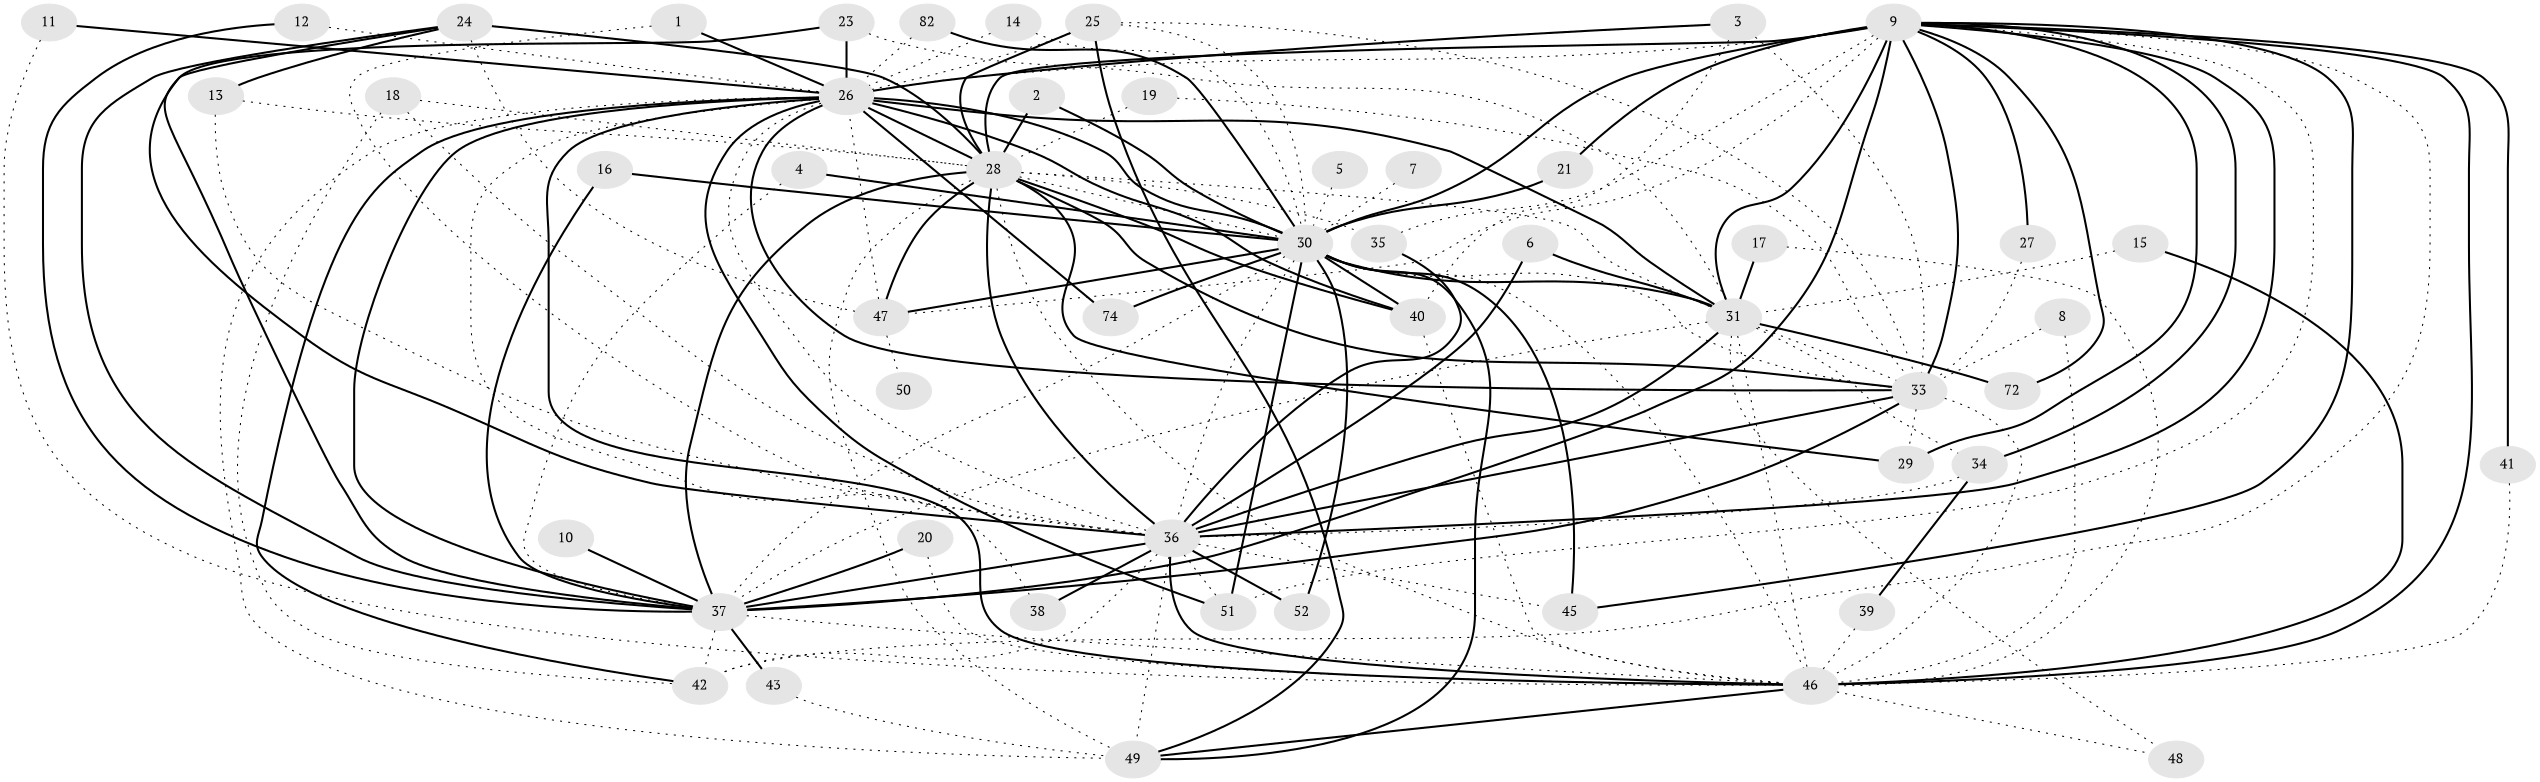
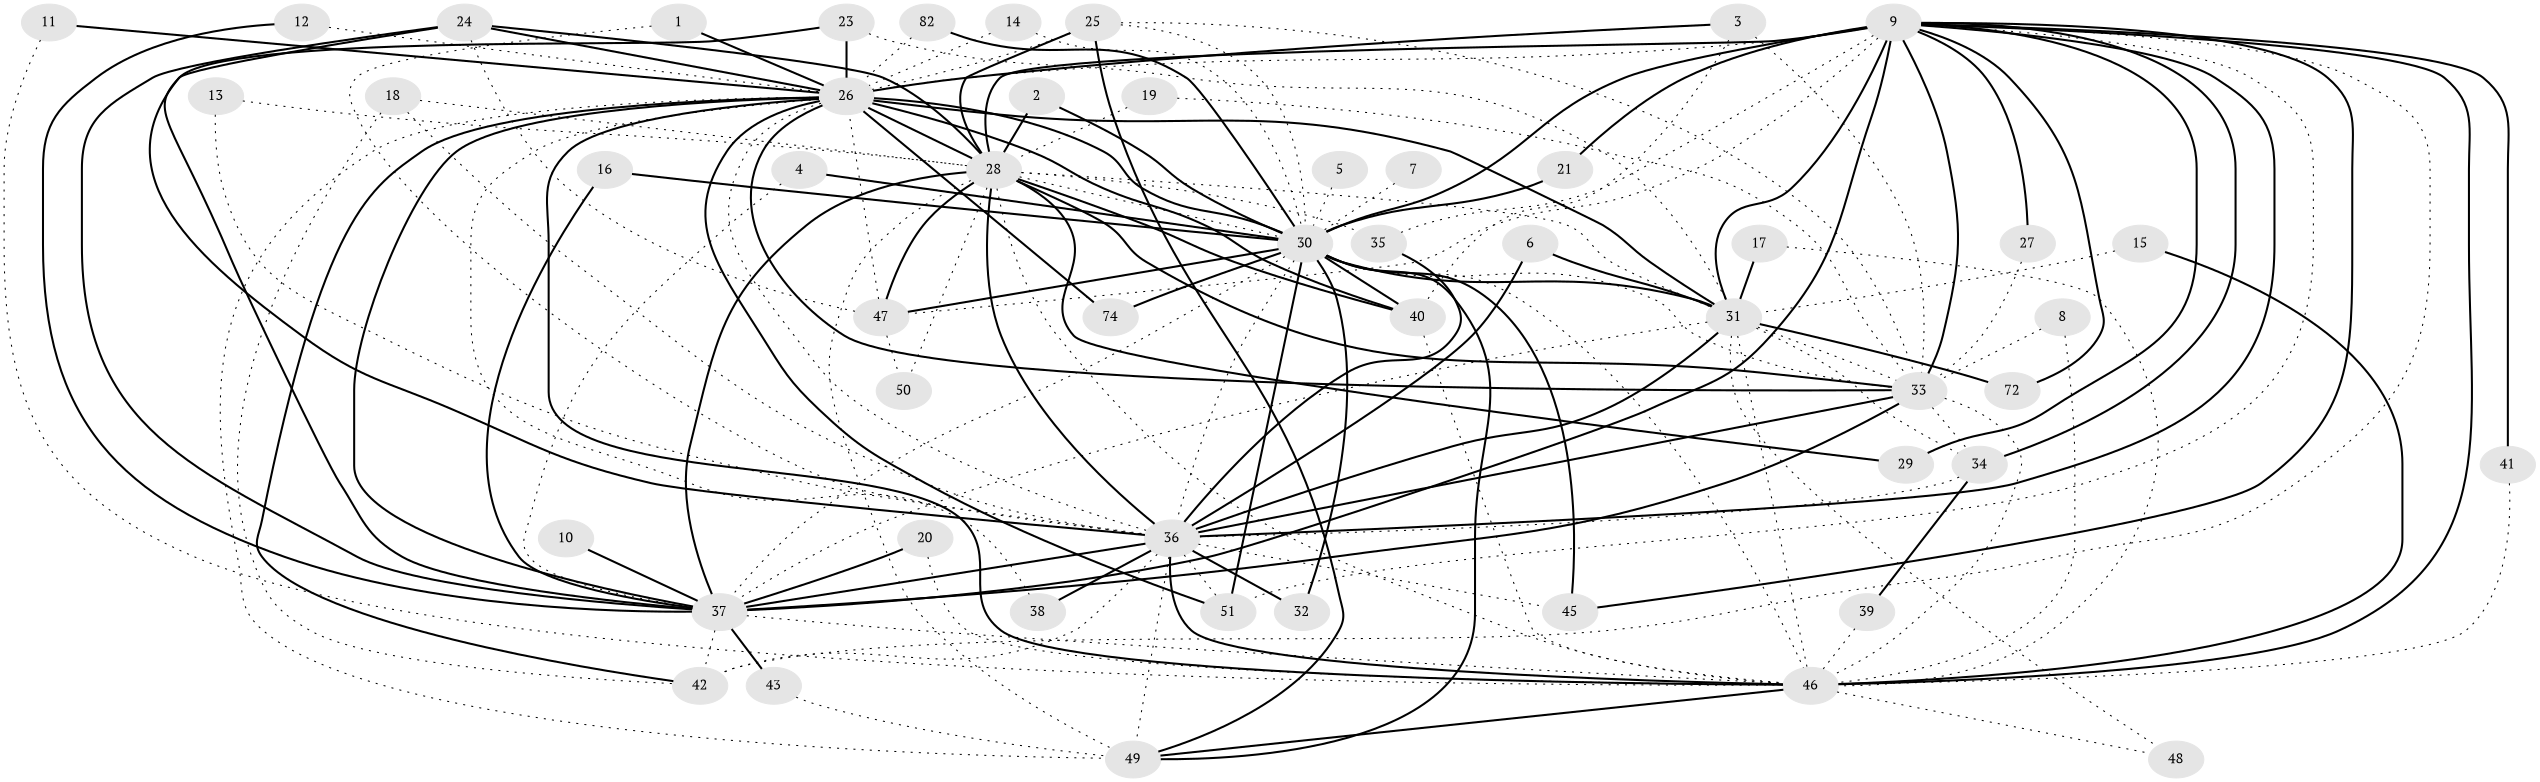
edge "24" -- "13": now "24" -- "26"
edge "28" -- "50": added
edge "33" -- "29": now "33" -- "34"
node "52": label "52" -> "32"
